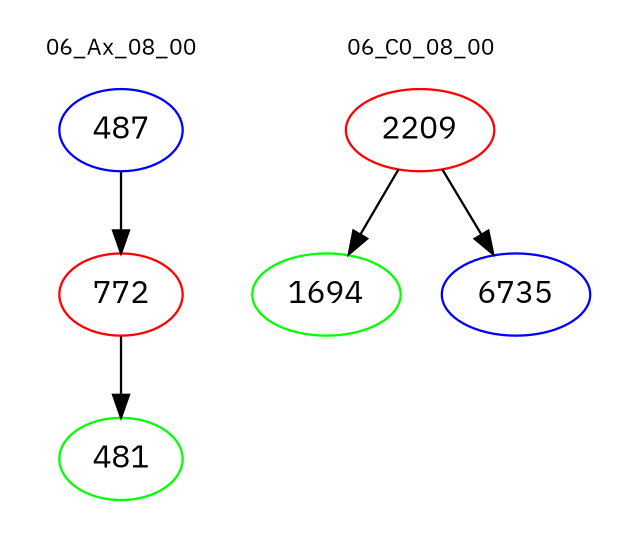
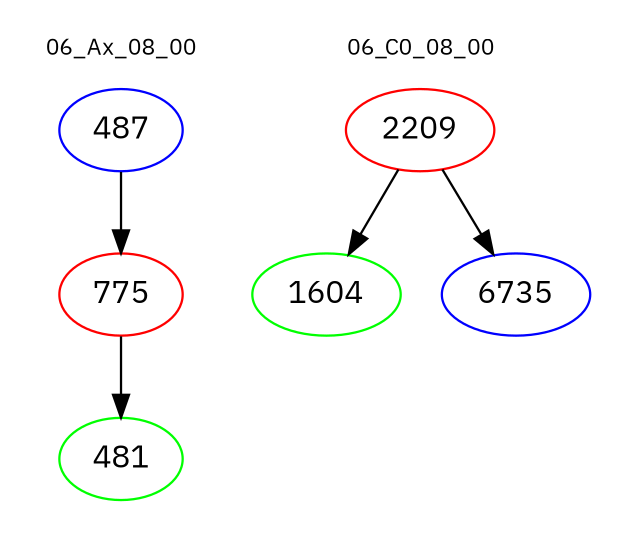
node "772": label "772" -> "775"
node "1694": label "1694" -> "1604"
